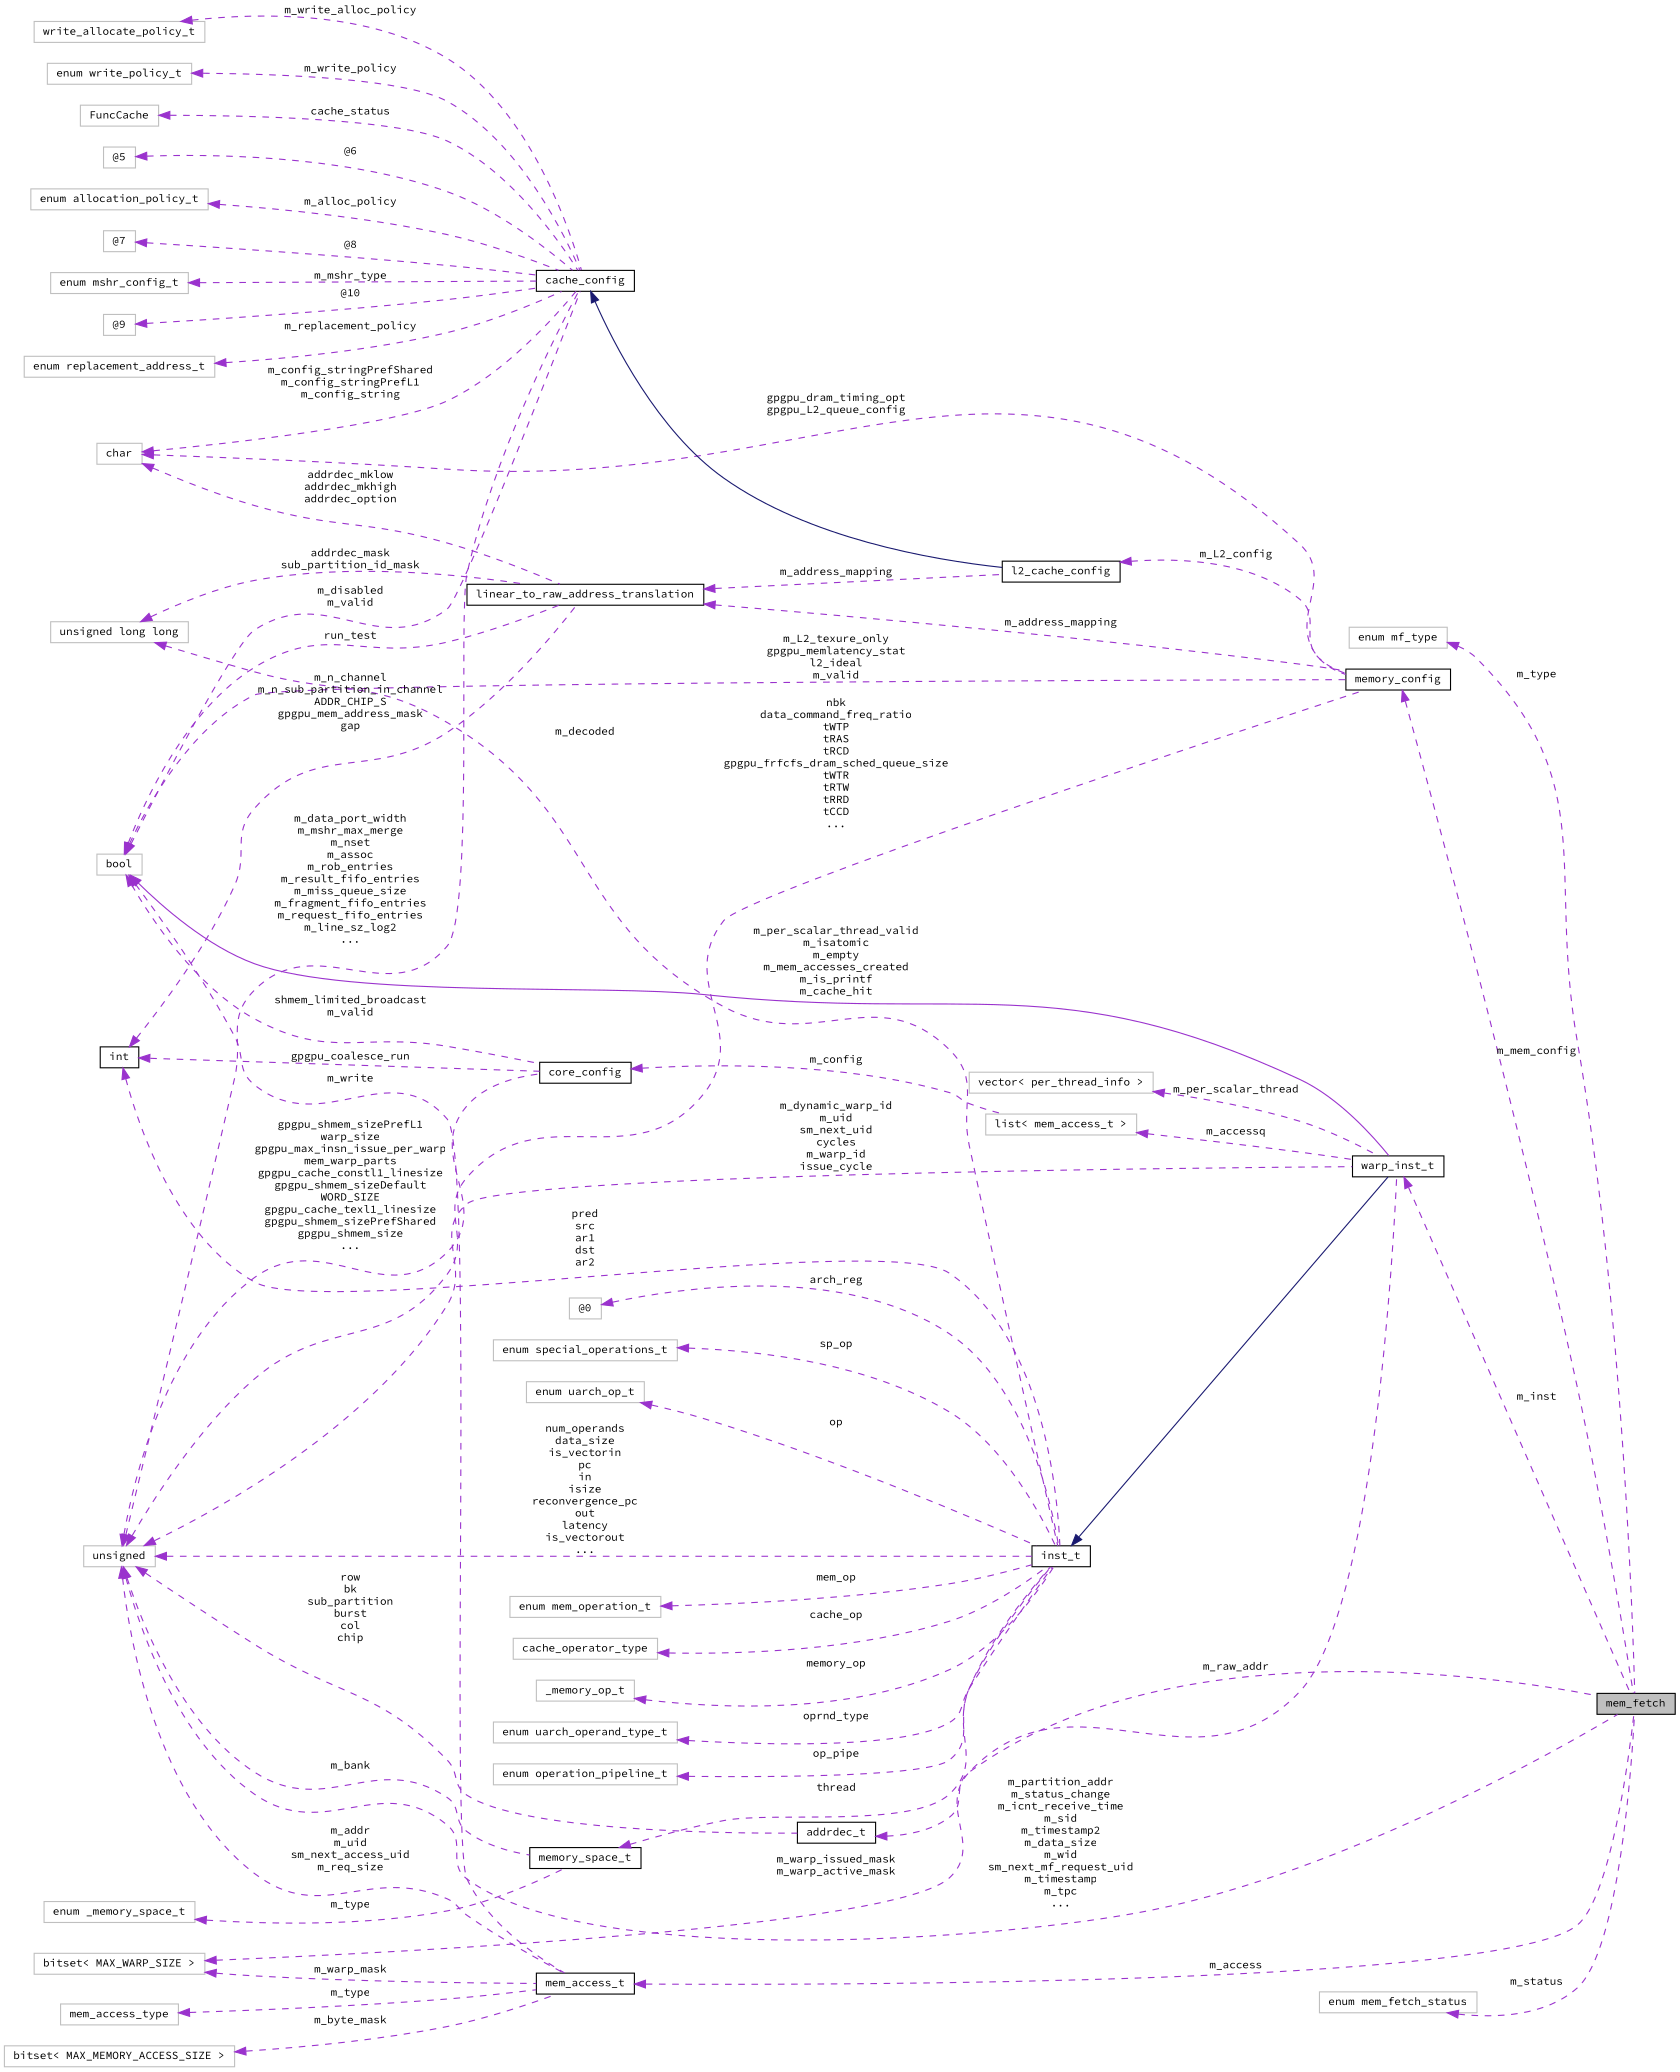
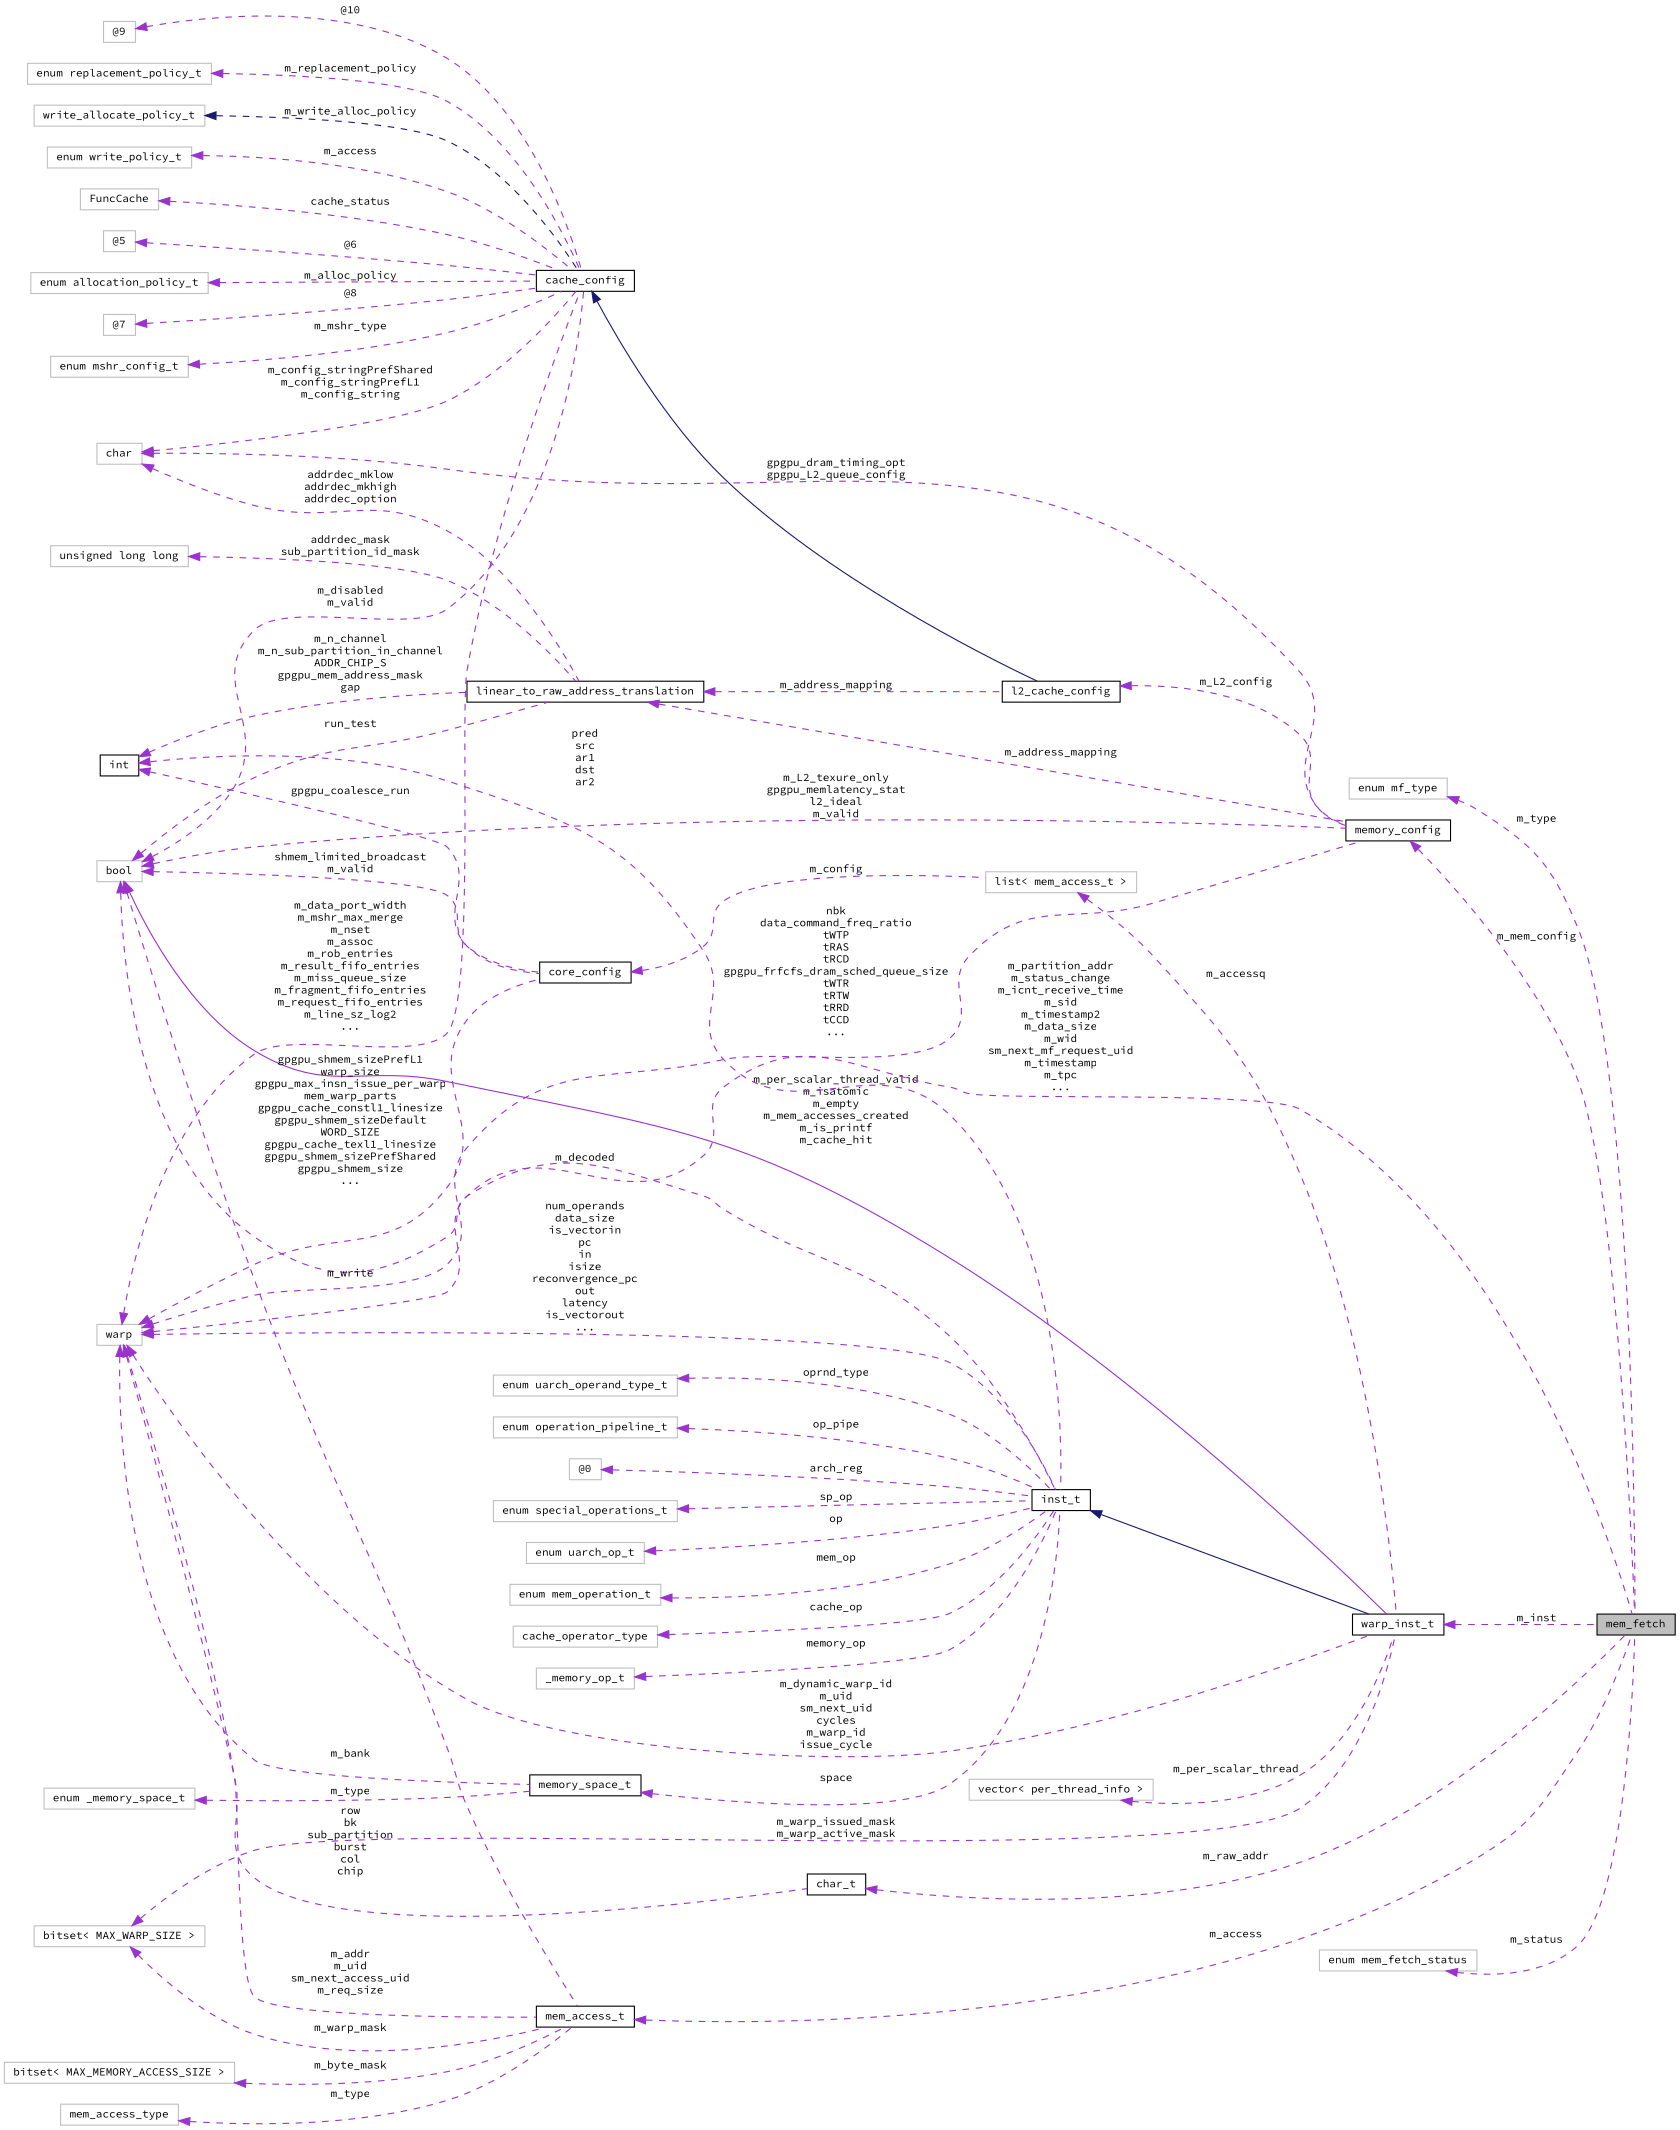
edge "cache_config" -> "write_allocate_policy_t": color darkorchid3 -> midnightblue
edge "cache_config" -> "enum write_policy_t": label "m_write_policy" -> "m_access"
node "enum replacement_address_t": label "enum replacement_address_t" -> "enum replacement_policy_t"
edge "inst_t" -> "unsigned long long": now "inst_t" -> "bool"
node "unsigned": label "unsigned" -> "warp"
edge "inst_t" -> "memory_space_t": label "thread" -> "space"
node "addrdec_t": label "addrdec_t" -> "char_t"
